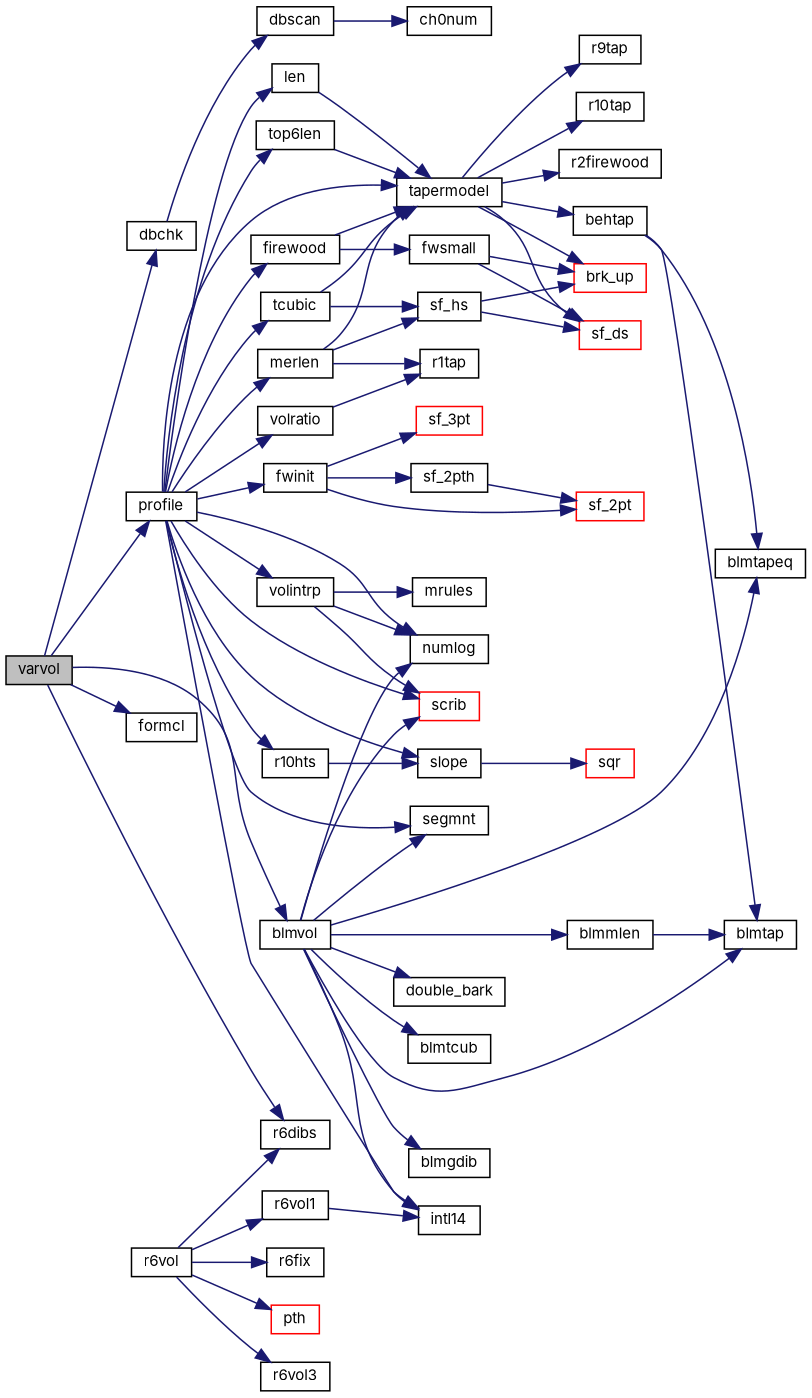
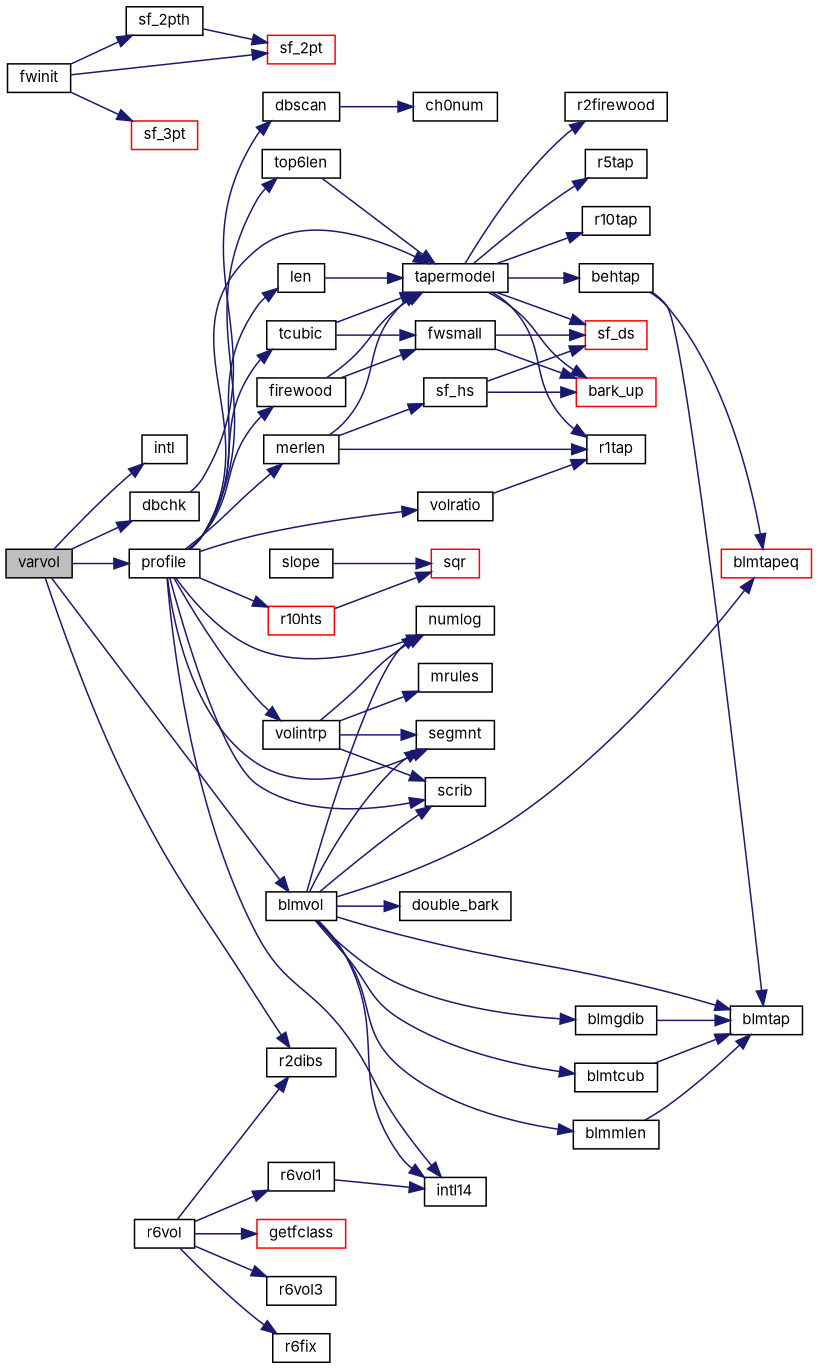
node "r9tap": label "r9tap" -> "r5tap"
node "brk_up": label "brk_up" -> "bark_up"
edge "tcubic" -> "sf_hs": now "tcubic" -> "fwsmall"
edge "tapermodel" -> "r1tap": added
edge "profile" -> "fwinit": removed
node "blmtapeq": color black -> red
edge "profile" -> "slope": removed
node "scrib": color red -> black
node "formcl": label "formcl" -> "intl"
edge "volintrp" -> "segmnt": added
node "r10hts": color black -> red
edge "r10hts" -> "slope": now "r10hts" -> "sqr"
edge "blmgdib" -> "blmtap": added
edge "blmtcub" -> "blmtap": added
node "r6dibs": label "r6dibs" -> "r2dibs"
node "pth": label "pth" -> "getfclass"
